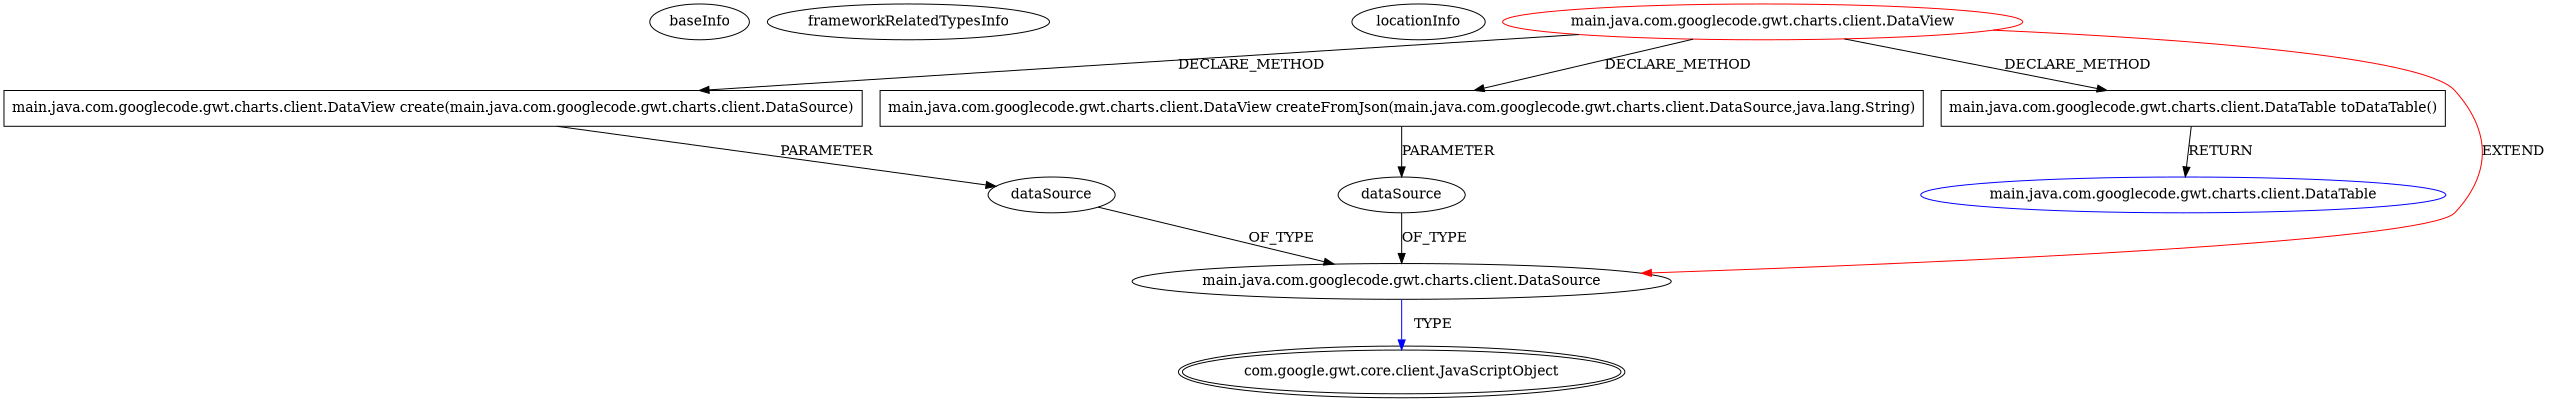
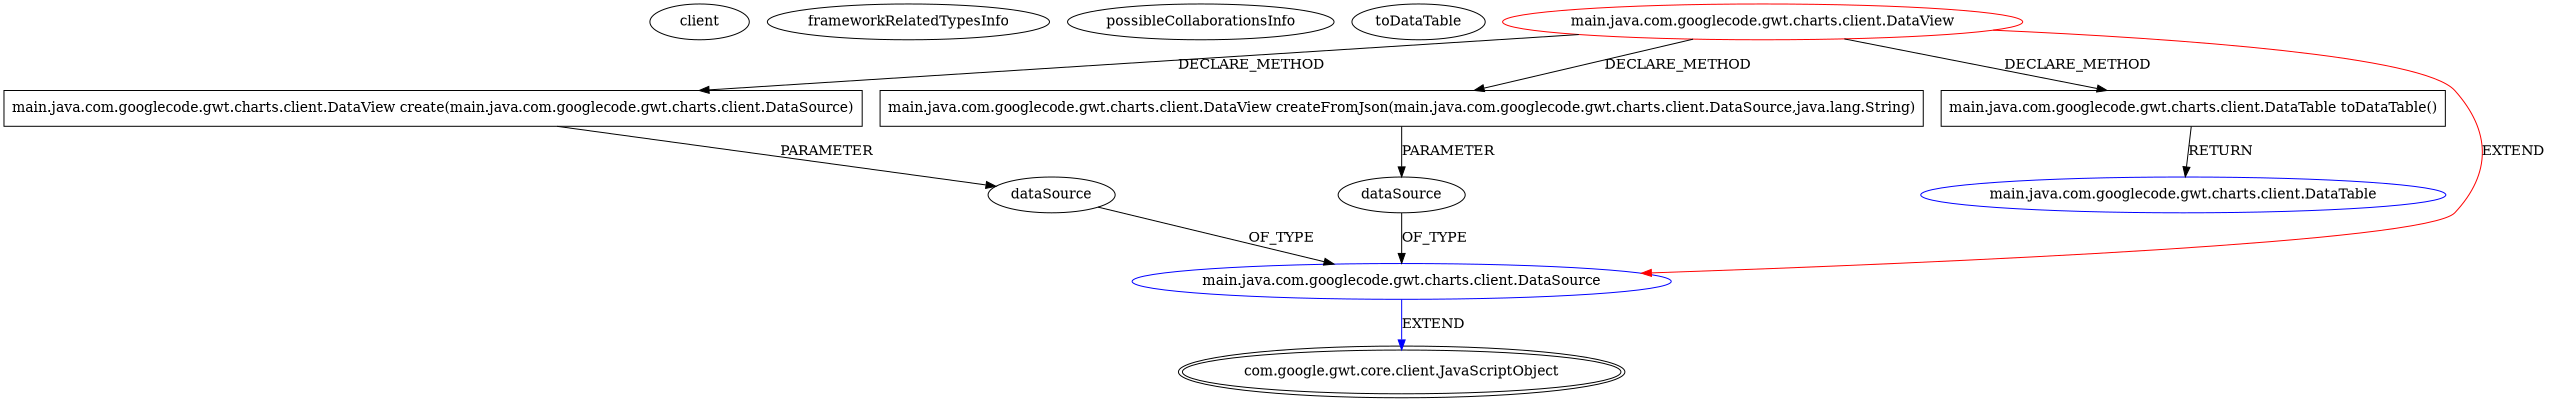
node "baseInfo": label "baseInfo" -> "client"
node "possibleCollaborationsInfo": added
node "locationInfo": label "locationInfo" -> "toDataTable"
node "main.java.com.googlecode.gwt.charts.client.DataSource": color black -> blue
edge "main.java.com.googlecode.gwt.charts.client.DataSource" -> "com.google.gwt.core.client.JavaScriptObject": label "TYPE" -> "EXTEND"
